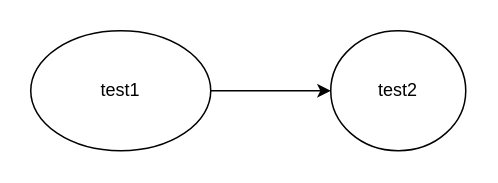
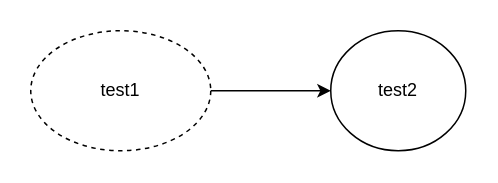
node "test1": style solid -> dashed
